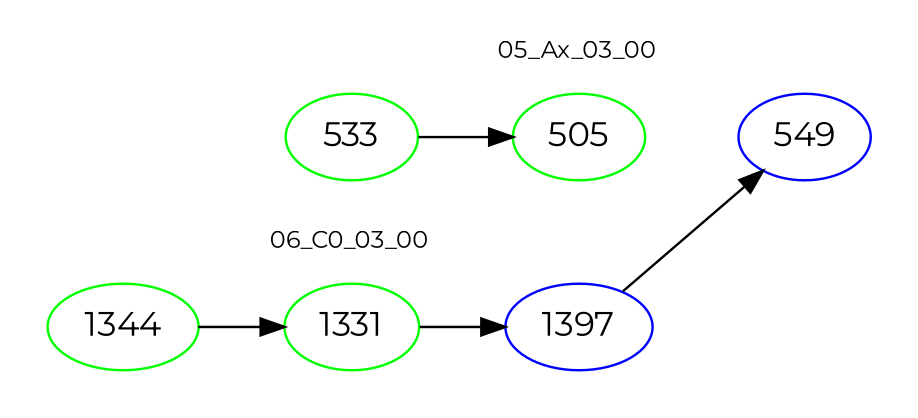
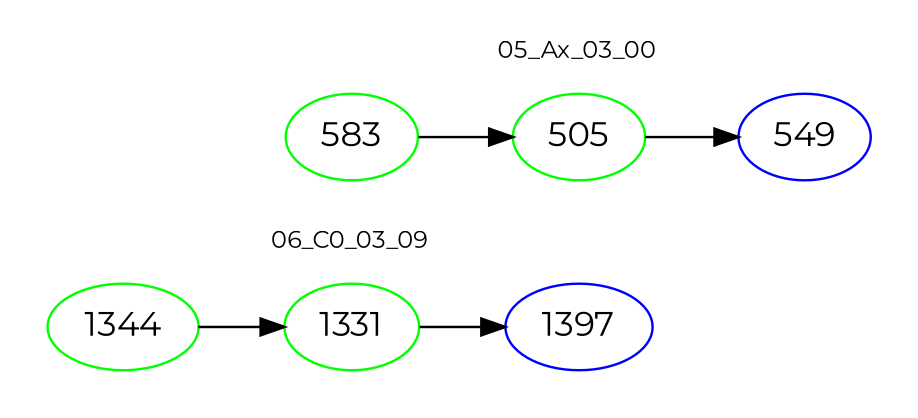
node "533": label "533" -> "583"
edge "1397" -> "549": now "505" -> "549"
cluster "06_C0_03_00": label "06_C0_03_00" -> "06_C0_03_09"
